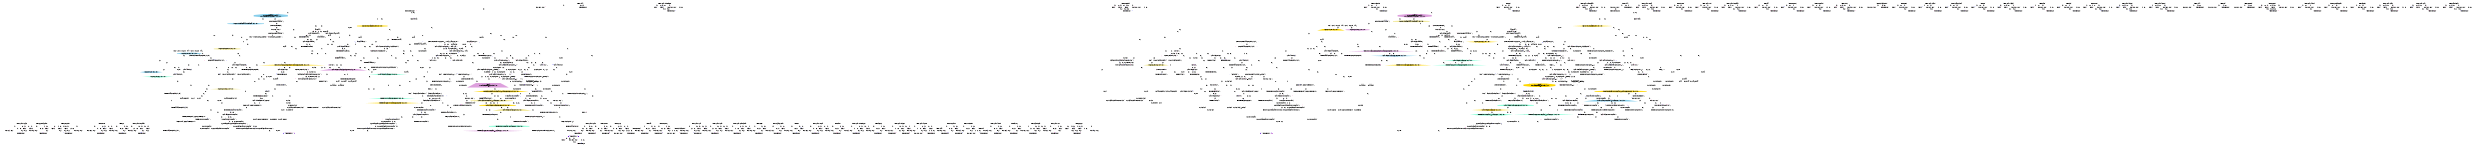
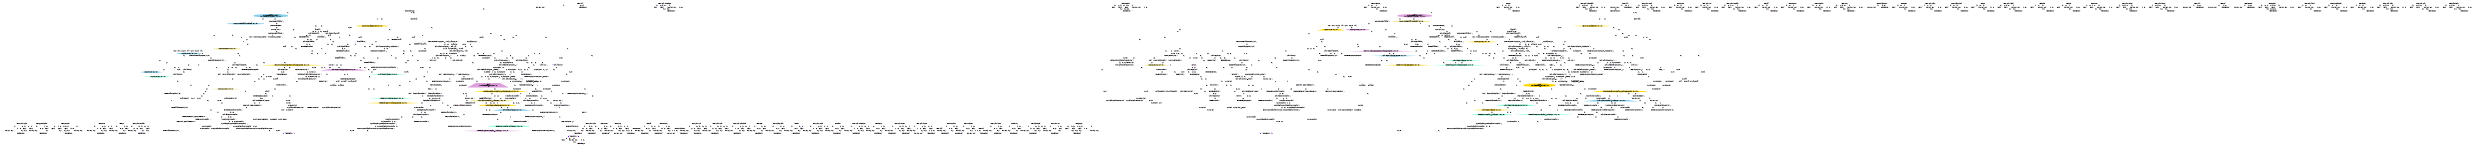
node "<(<operator>.fieldAccess,ui::DragDropTypes)<SUB>22</SUB>>": fillcolor khaki -> skyblue
